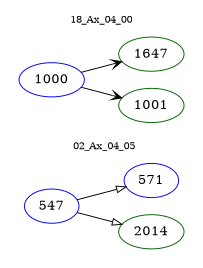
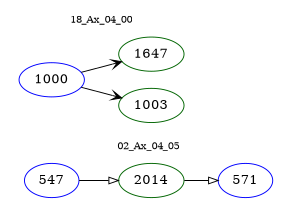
node "1001": label "1001" -> "1003"
edge "547" -> "571": now "2014" -> "571"
